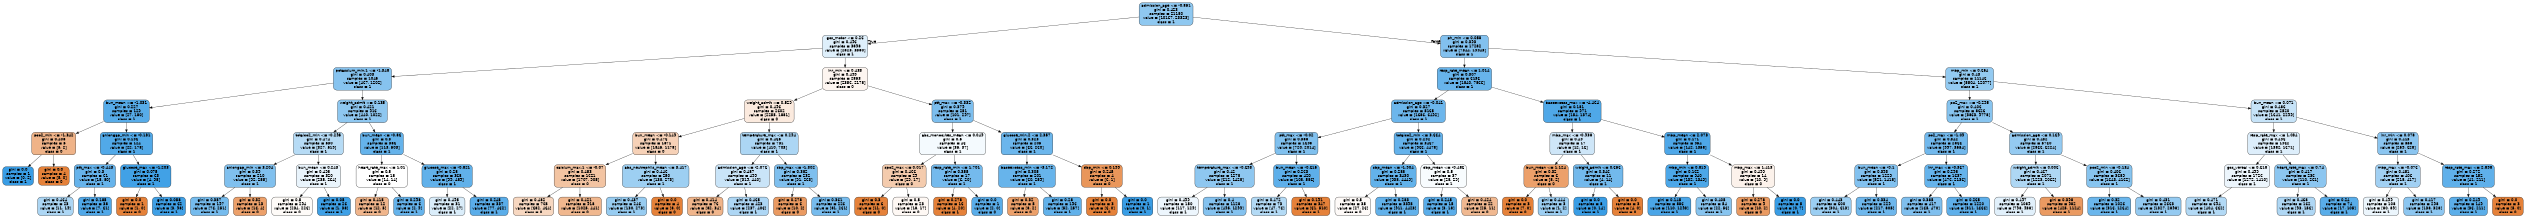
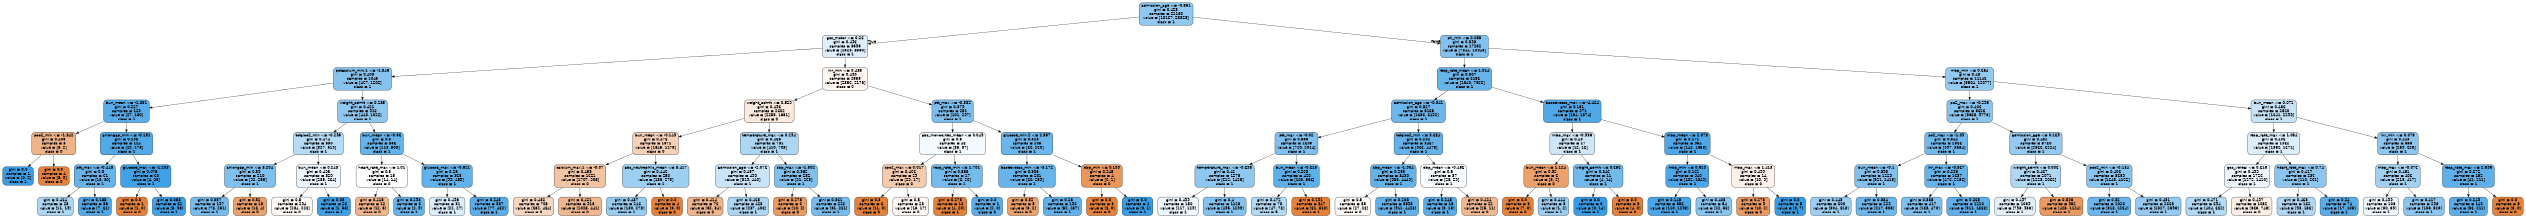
node "gini = 0.472 samples = 73 value = [47, 76] class = 1": label "gini = 0.472 samples = 73 value = [47, 76] class = 1" -> "gini = 0.472 samples = 73 value = [47, 76] class = 5"
node "gini = 0.497 samples = 1032 value = [868, 748] class = 0": added
